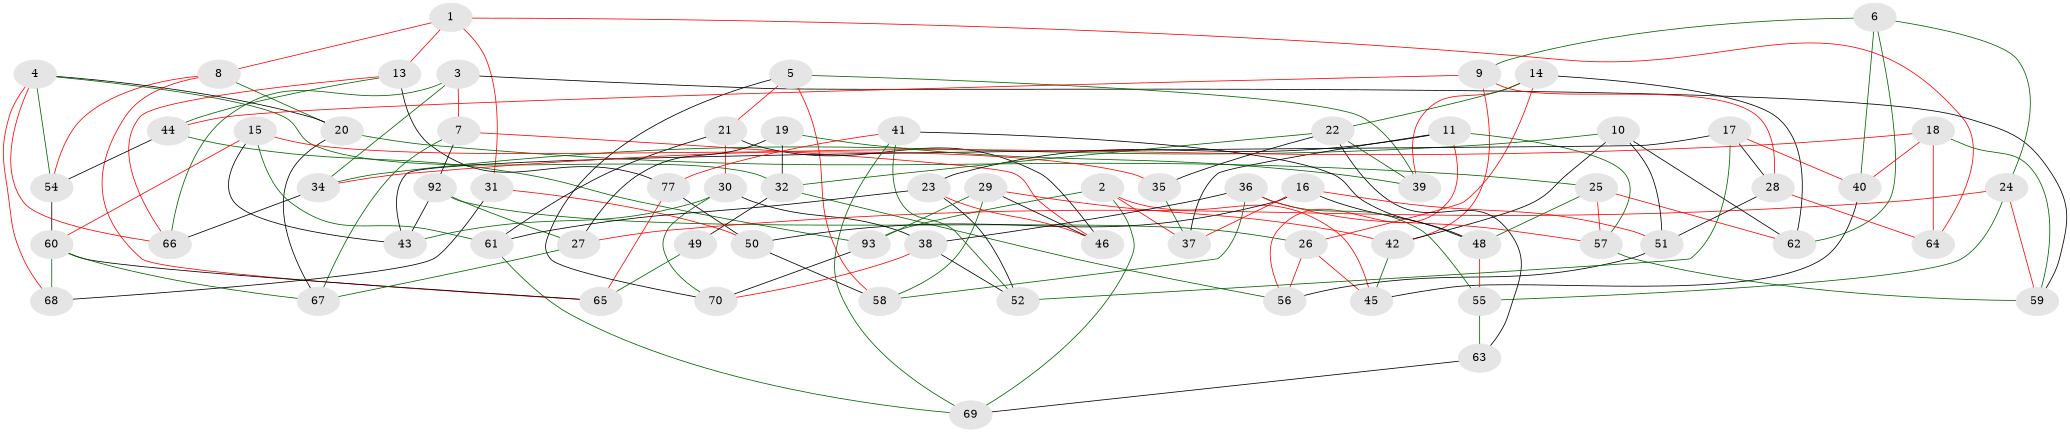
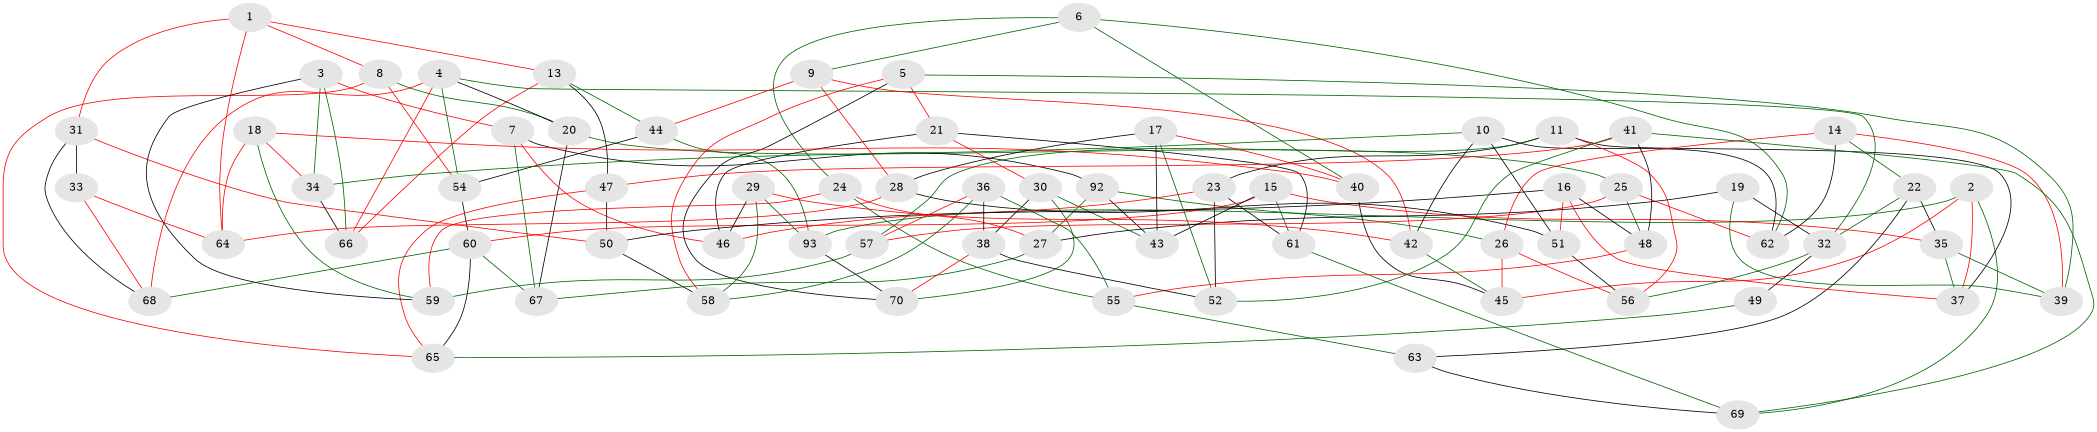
edge "22" -- "39": now "35" -- "39"
node "33": added
node "77": label "77" -> "47"
